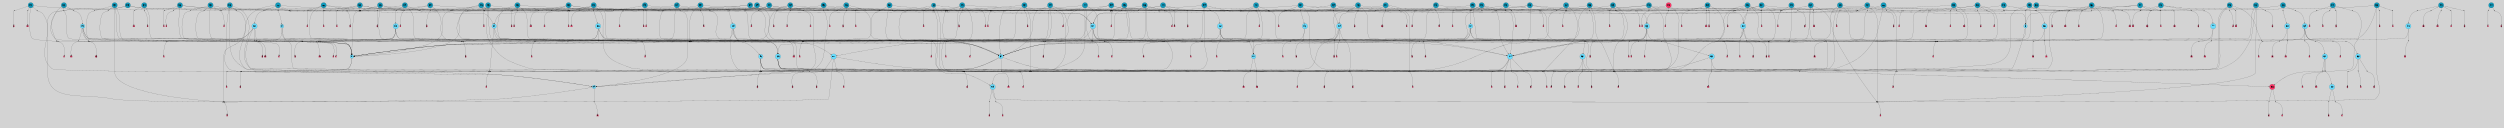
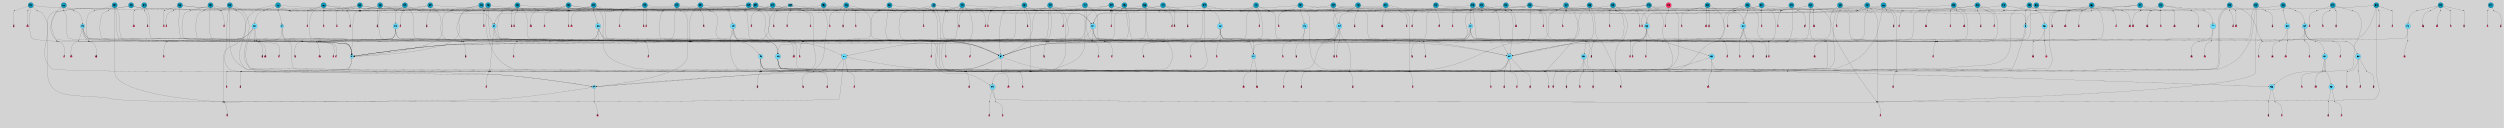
node "T439": shape circle -> box
node "T336": fillcolor #ff3366 -> #66ddff
